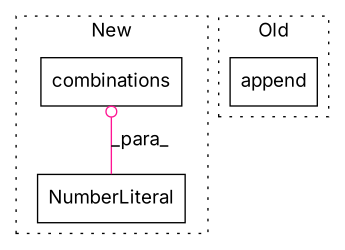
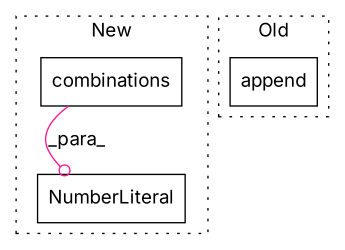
edge "NumberLiteral" -> "combinations": reversed
